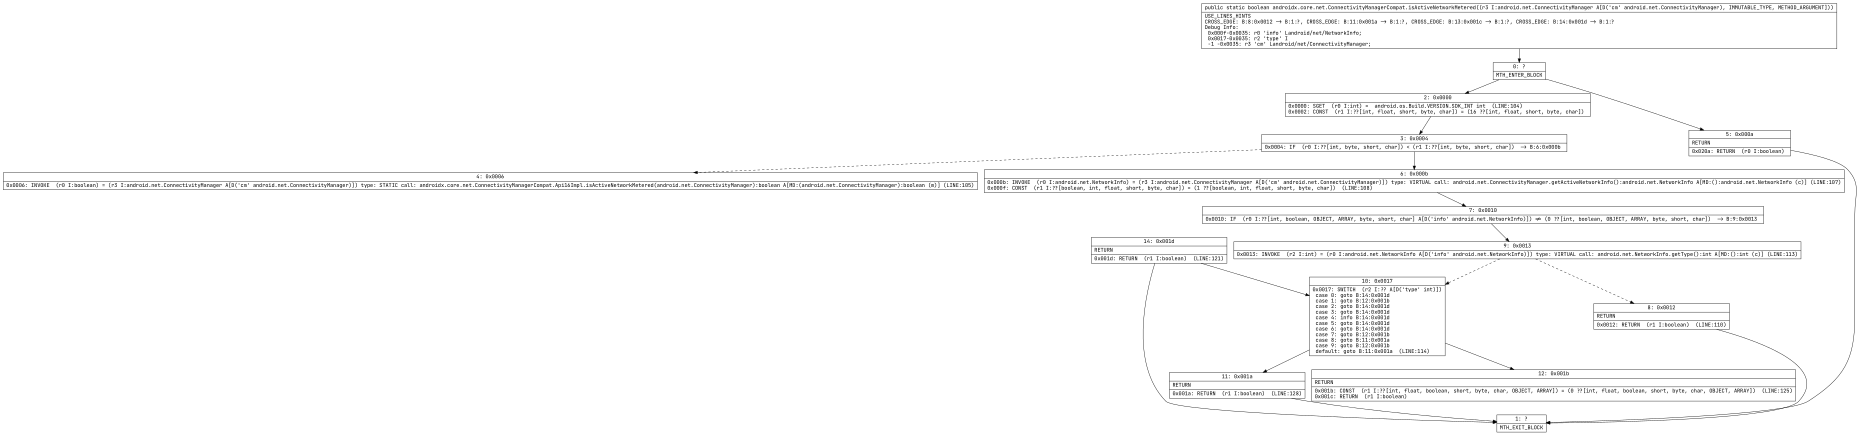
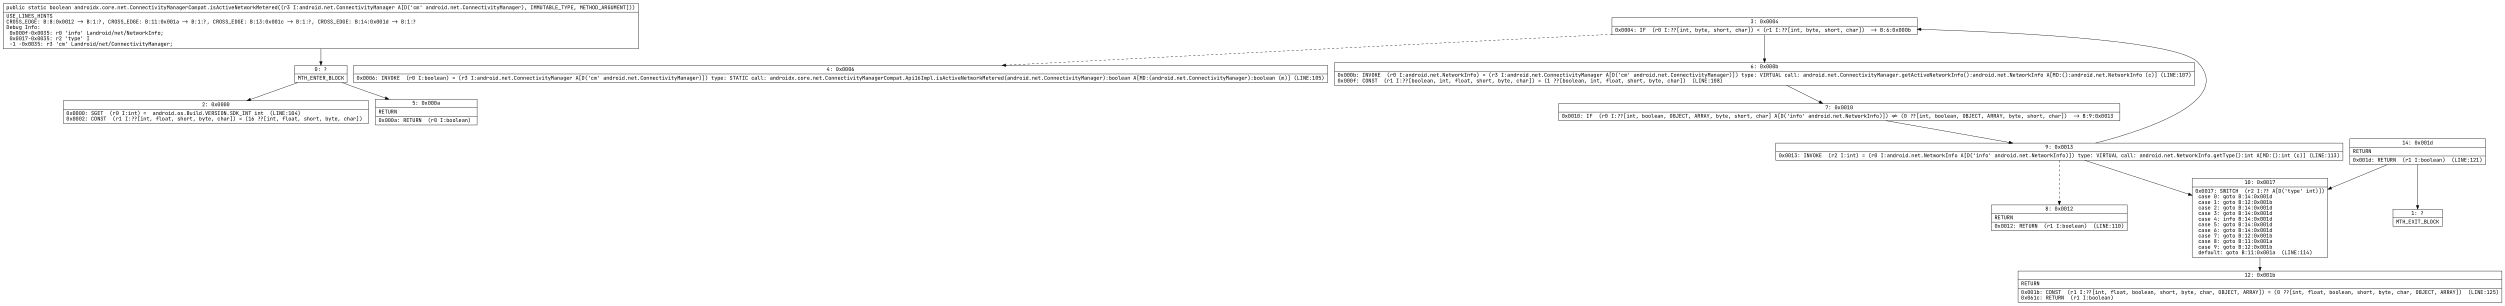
edge "2: 0x0000" -> "3: 0x0004": now "9: 0x0013" -> "3: 0x0004"
node "5: 0x000a": text "0x020a: RETURN  (r0 I:boolean)" -> "0x000a: RETURN  (r0 I:boolean)"
edge "9: 0x0013" -> "10: 0x0017": style dashed -> solid
node "11: 0x001a": removed
edge "5: 0x000a" -> "1: ?": removed
node "12: 0x001b": text "0x001c: RETURN  (r1 I:boolean)" -> "0x061c: RETURN  (r1 I:boolean)"
edge "8: 0x0012" -> "1: ?": removed
